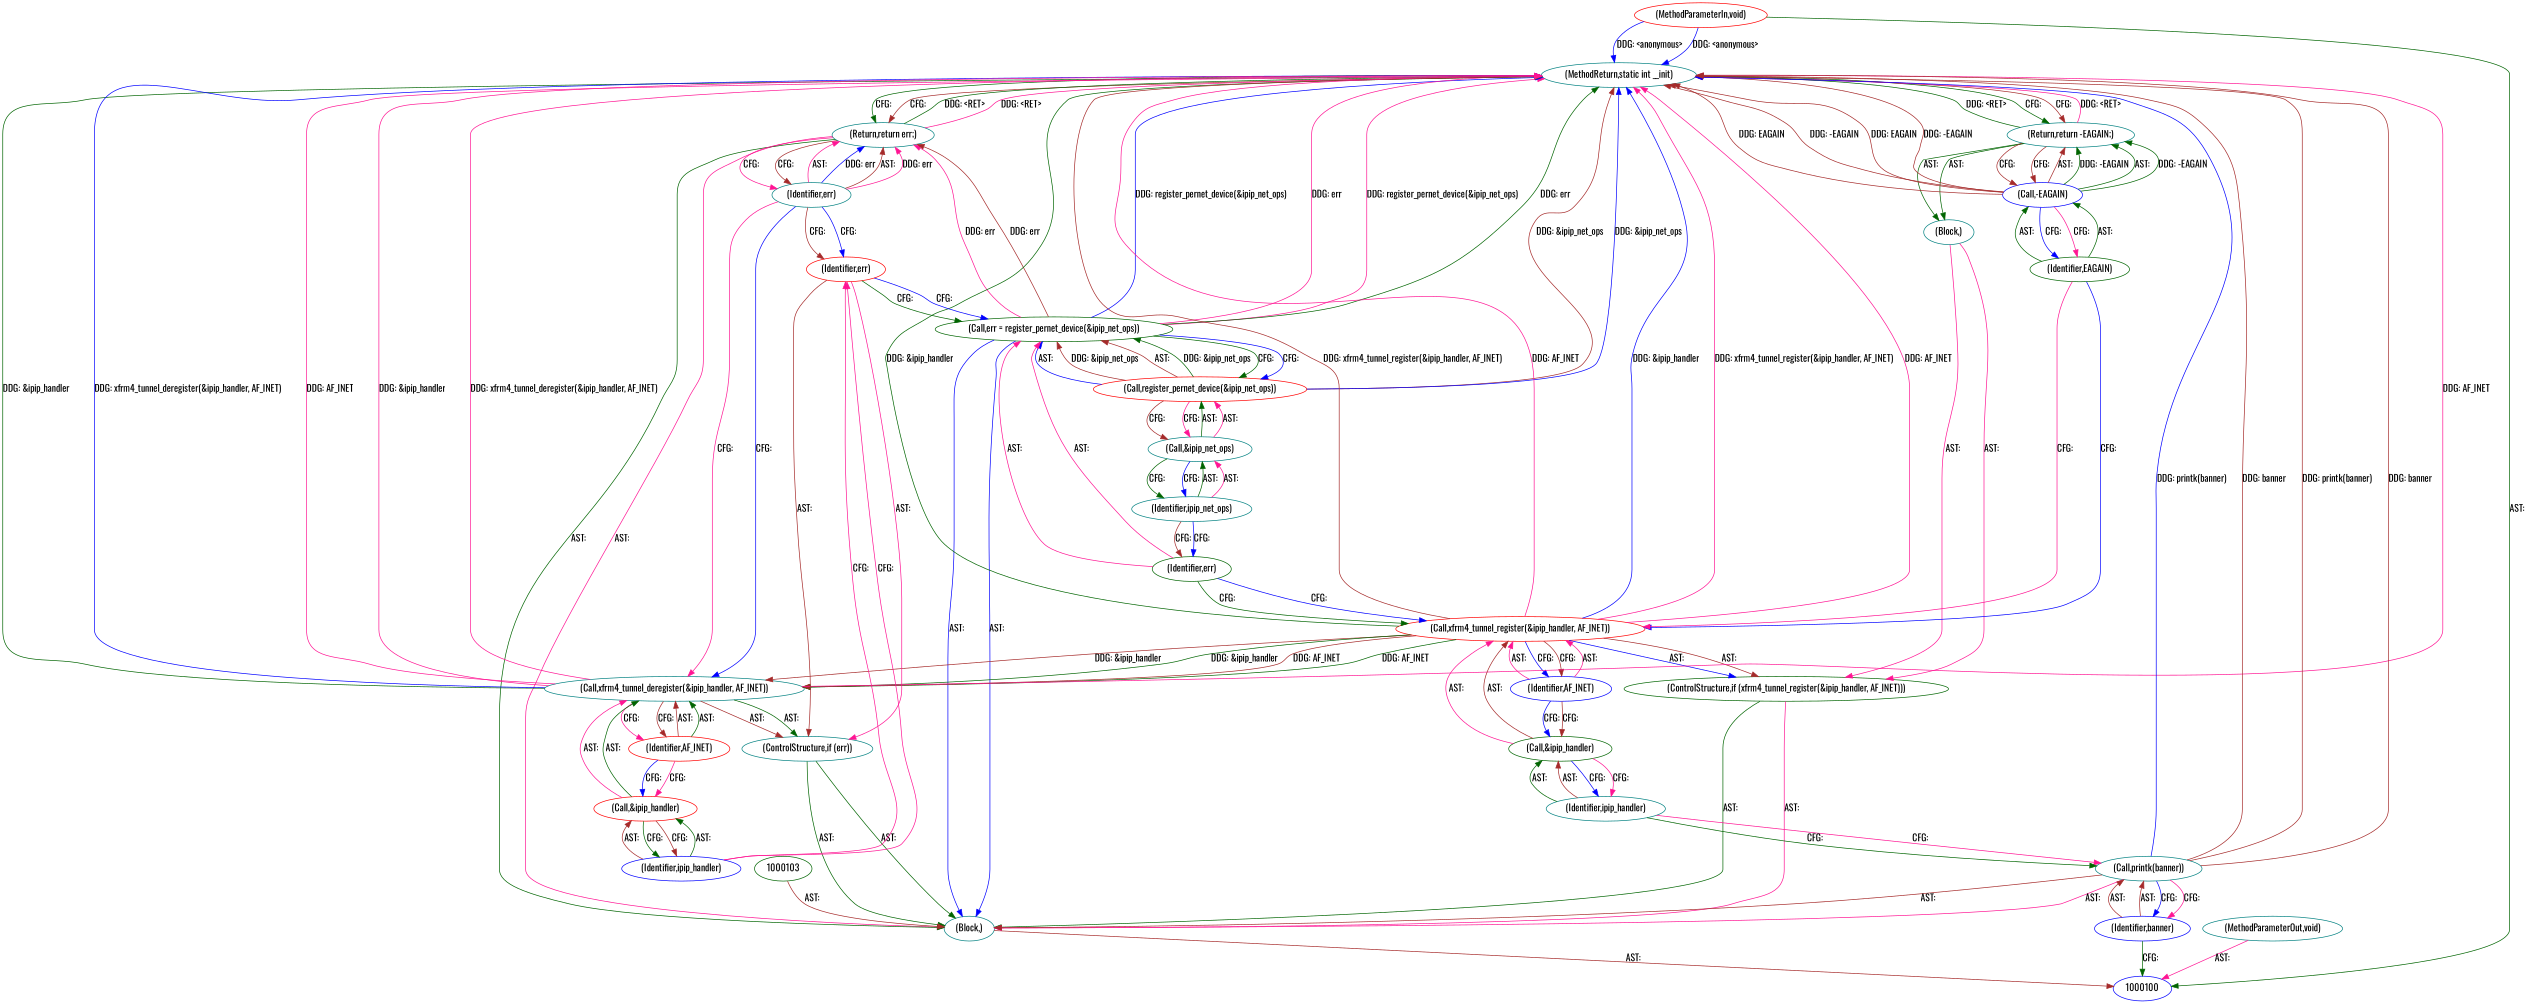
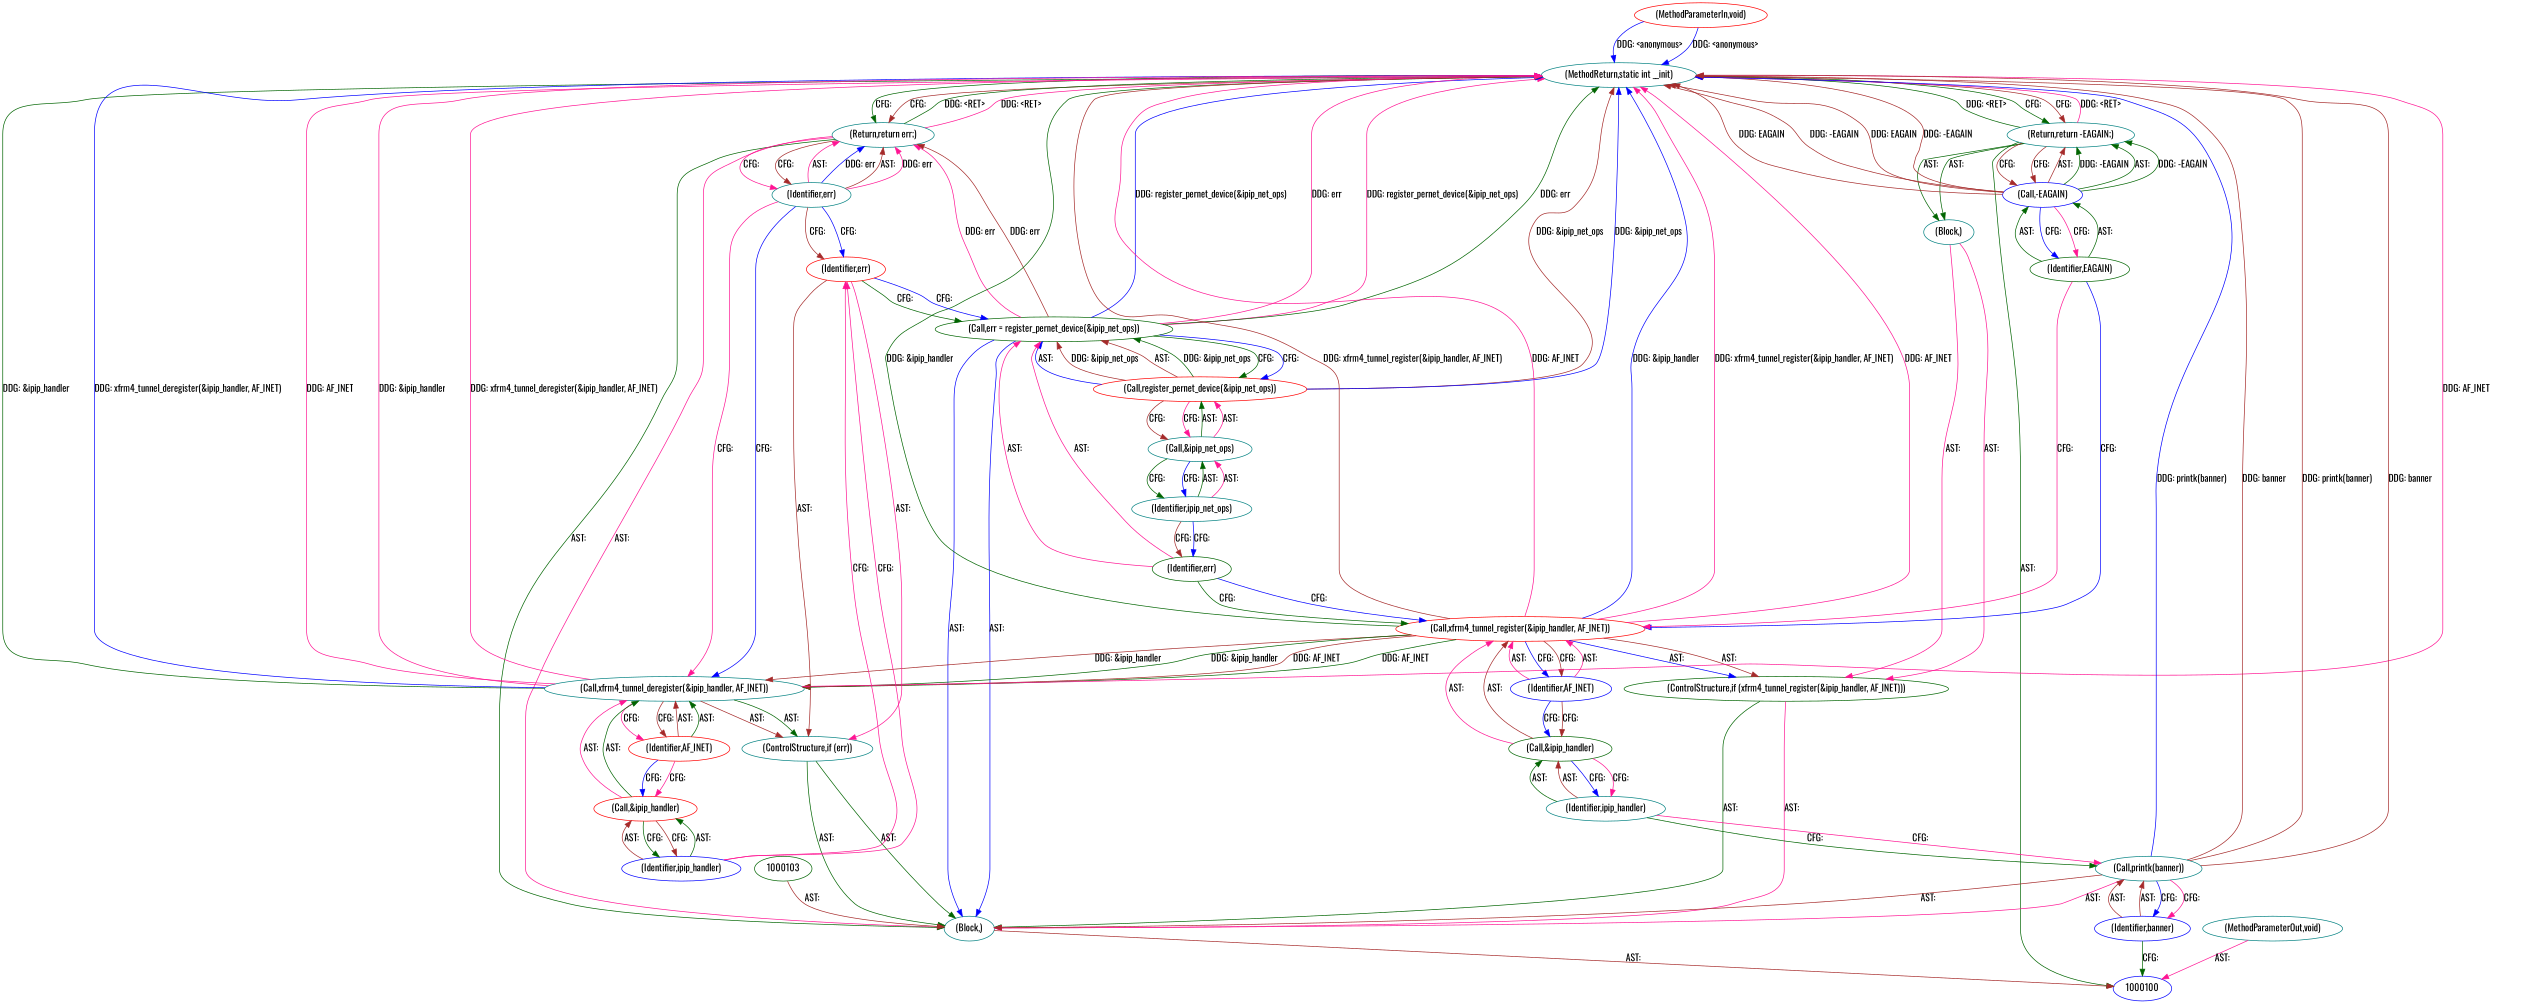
edge "(MethodParameterIn,void)" -> "1000100": now "(Return,return -EAGAIN;)" -> "1000100"
